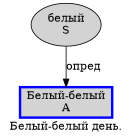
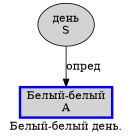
node "белый S": label "белый S" -> "день S"
